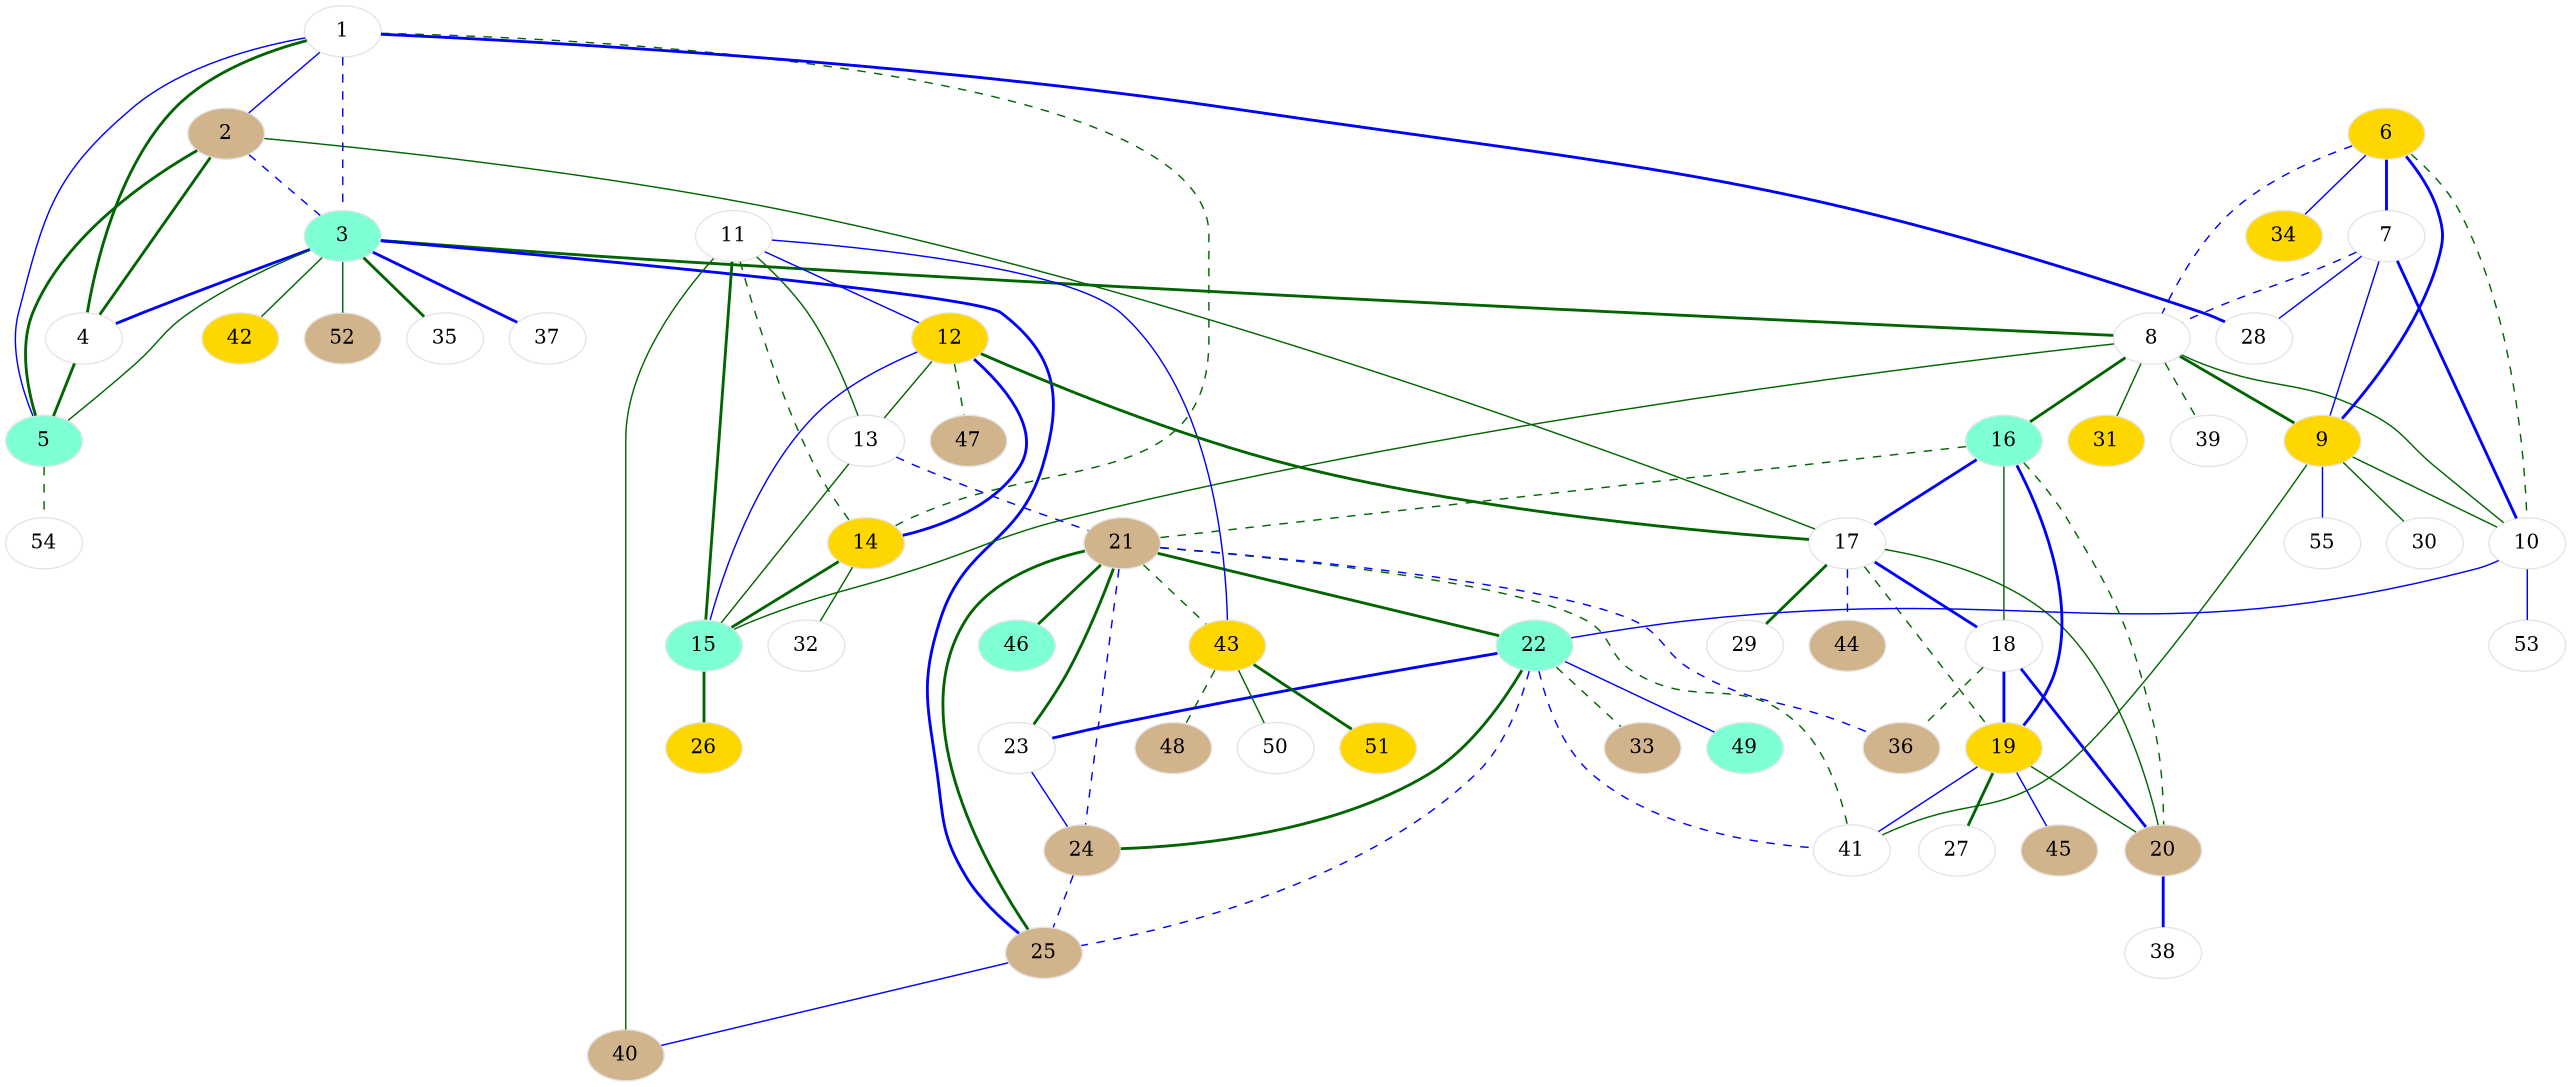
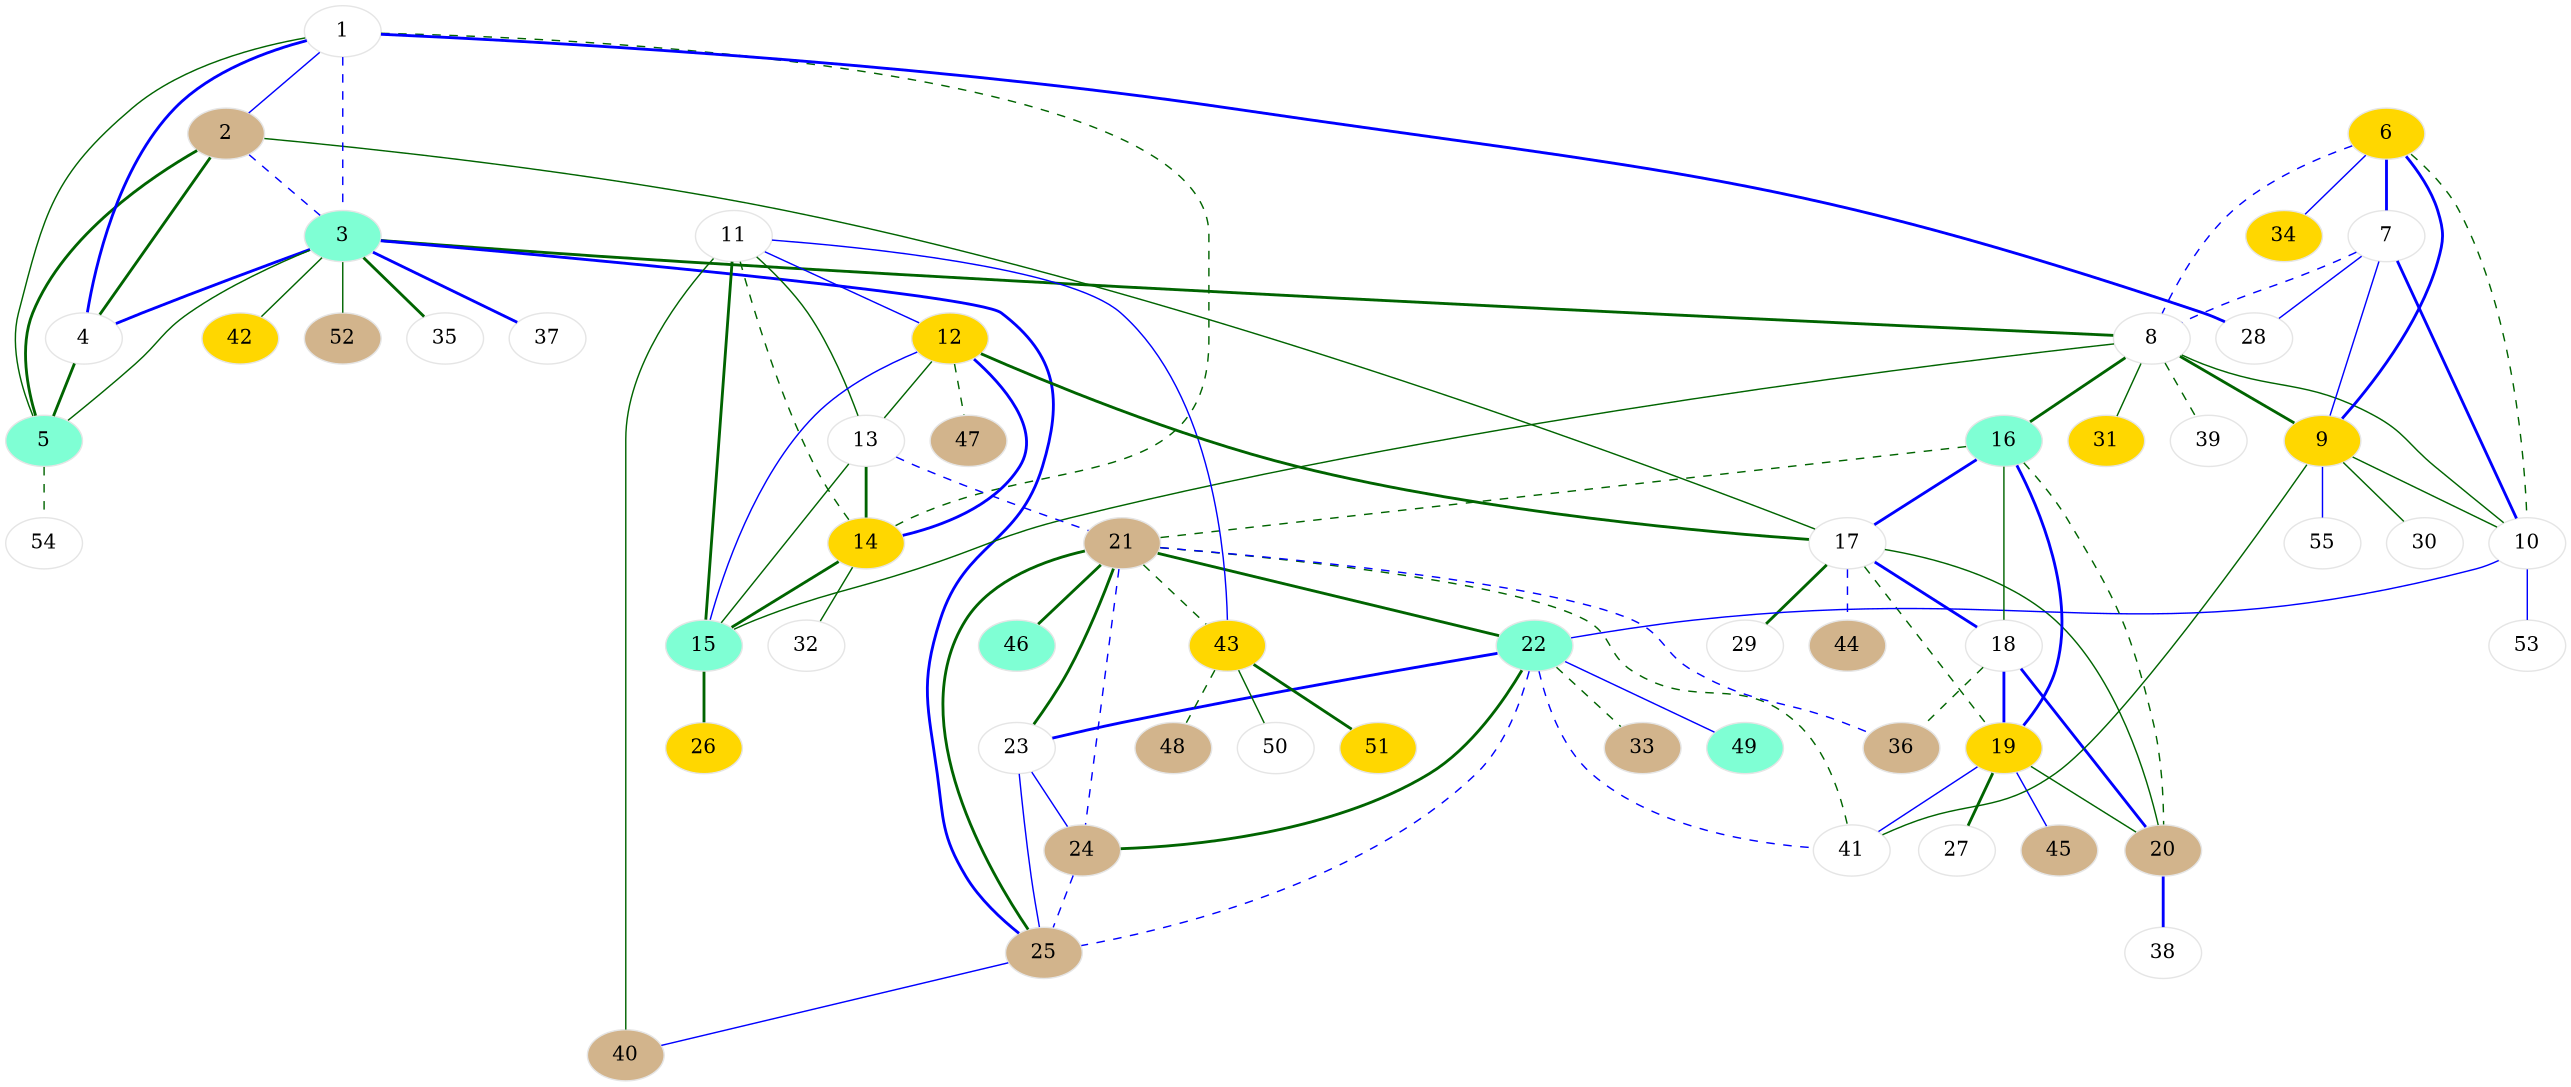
edge "1" -- "4": color darkgreen -> blue
edge "1" -- "5": color blue -> darkgreen
edge "13" -- "14": added
edge "23" -- "25": added
